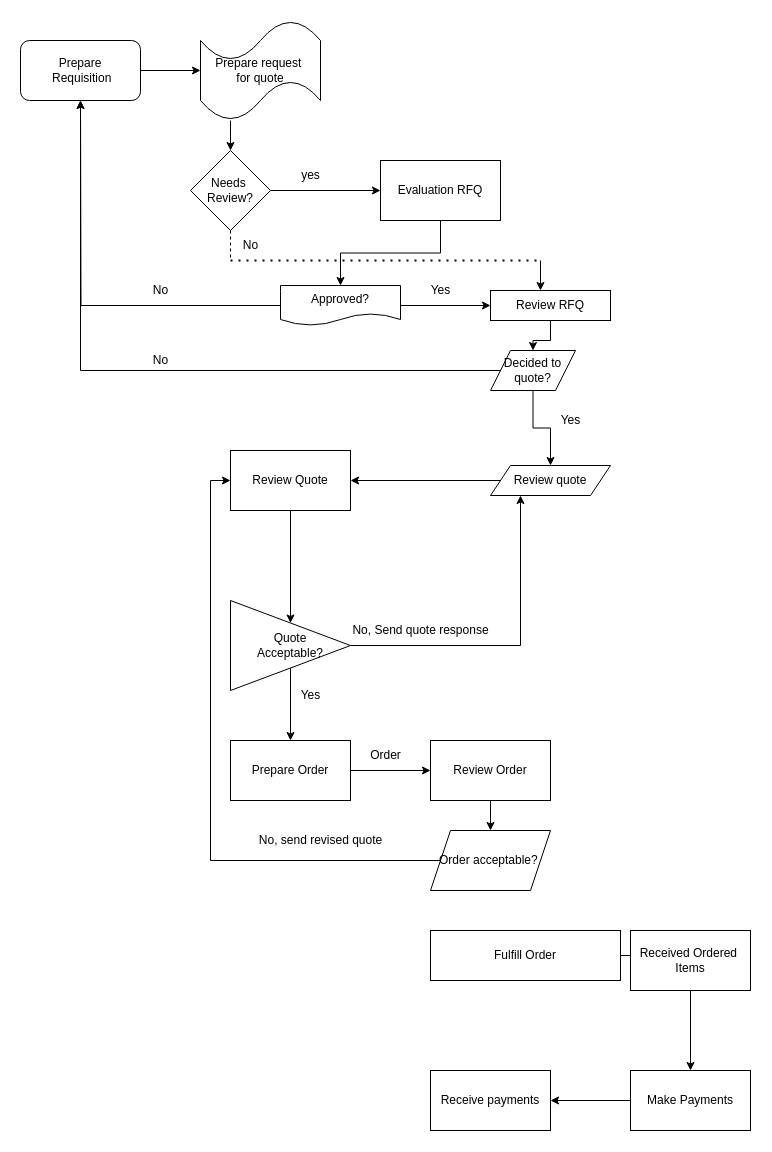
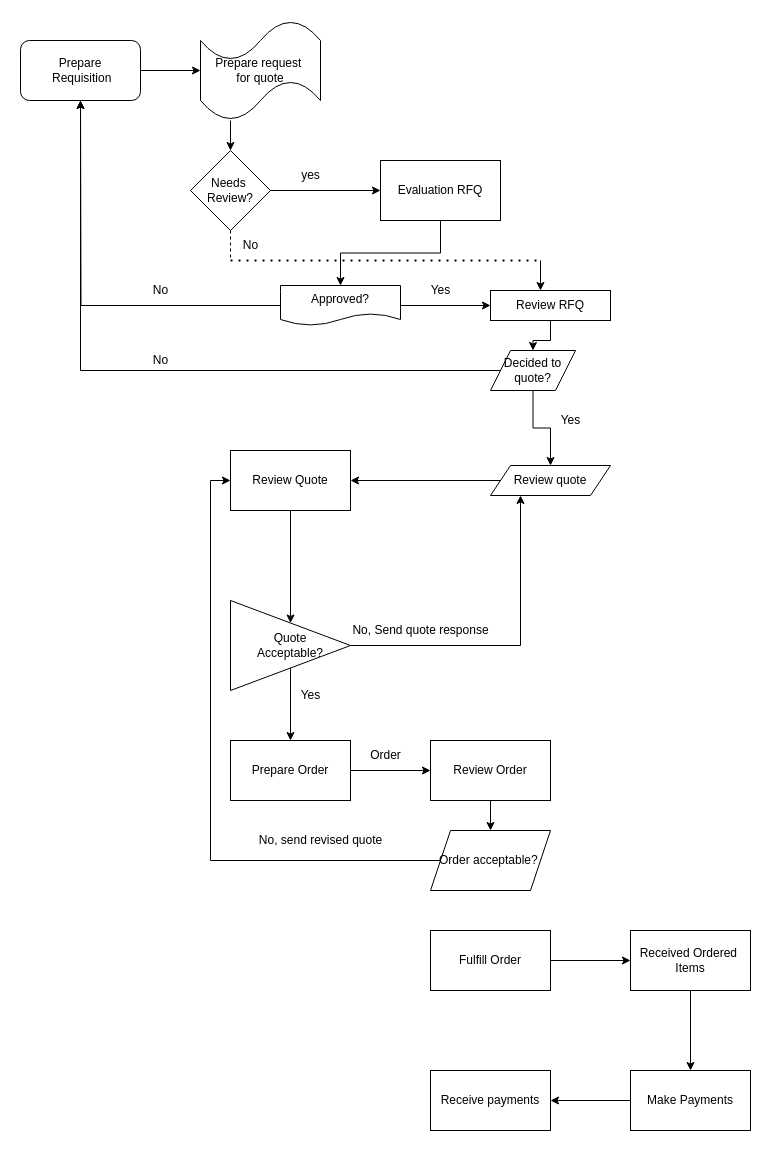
node "Fulfill Order": size 190x50 -> 120x60
